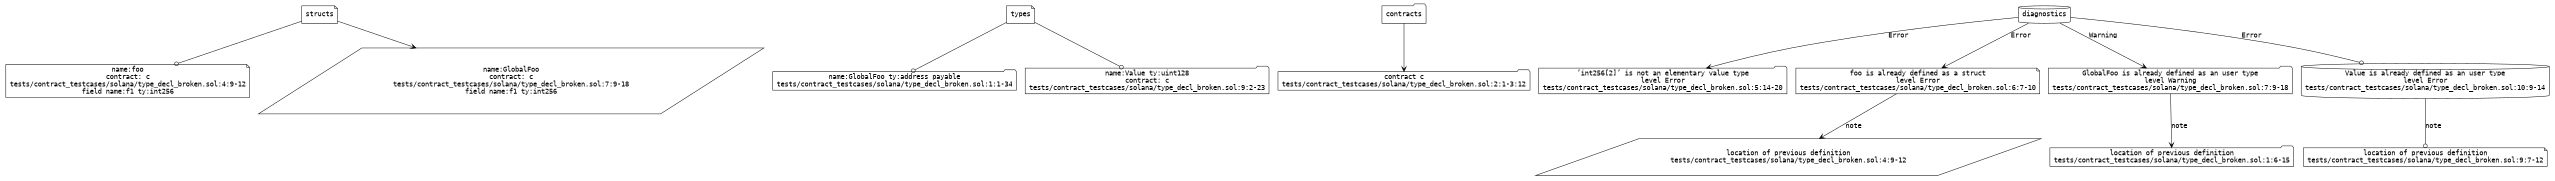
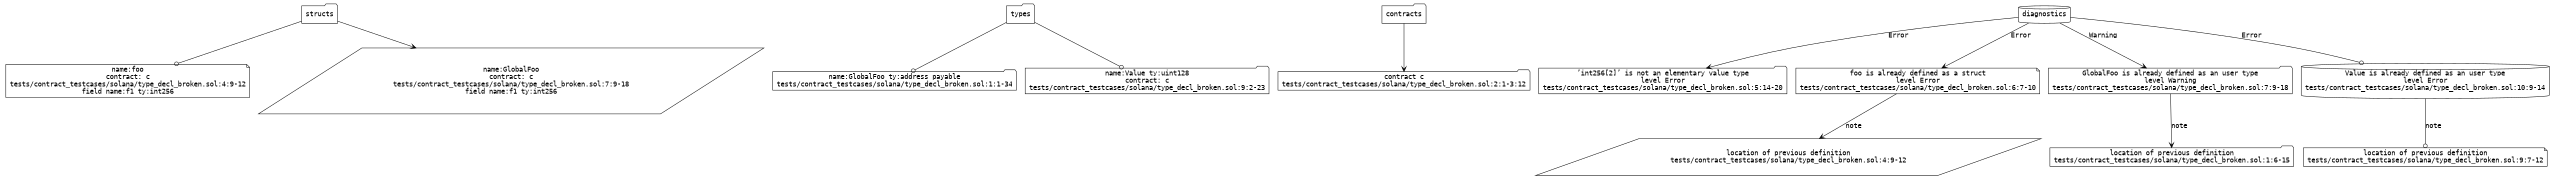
node "structs": shape note -> folder
node "types": shape note -> folder
